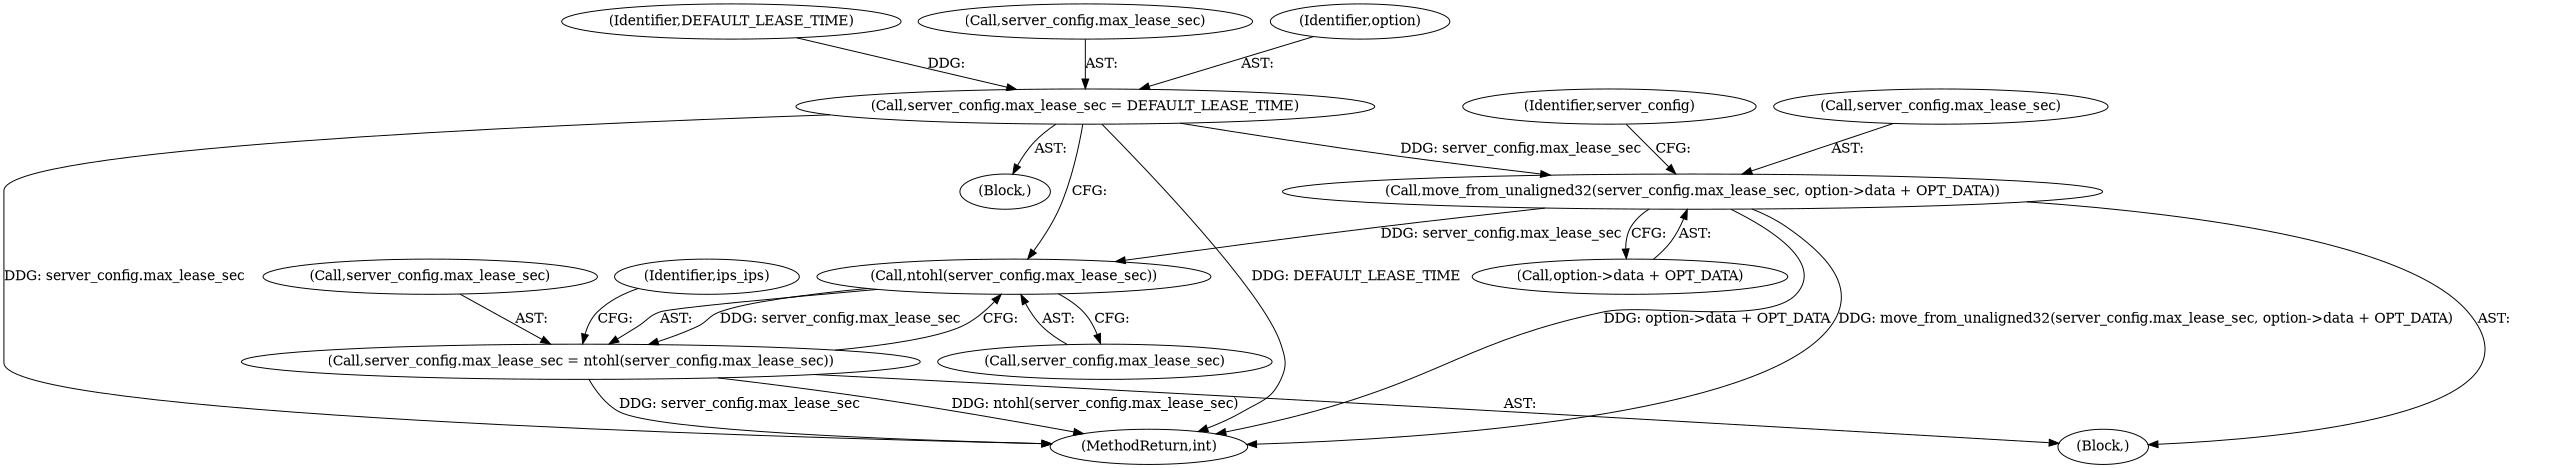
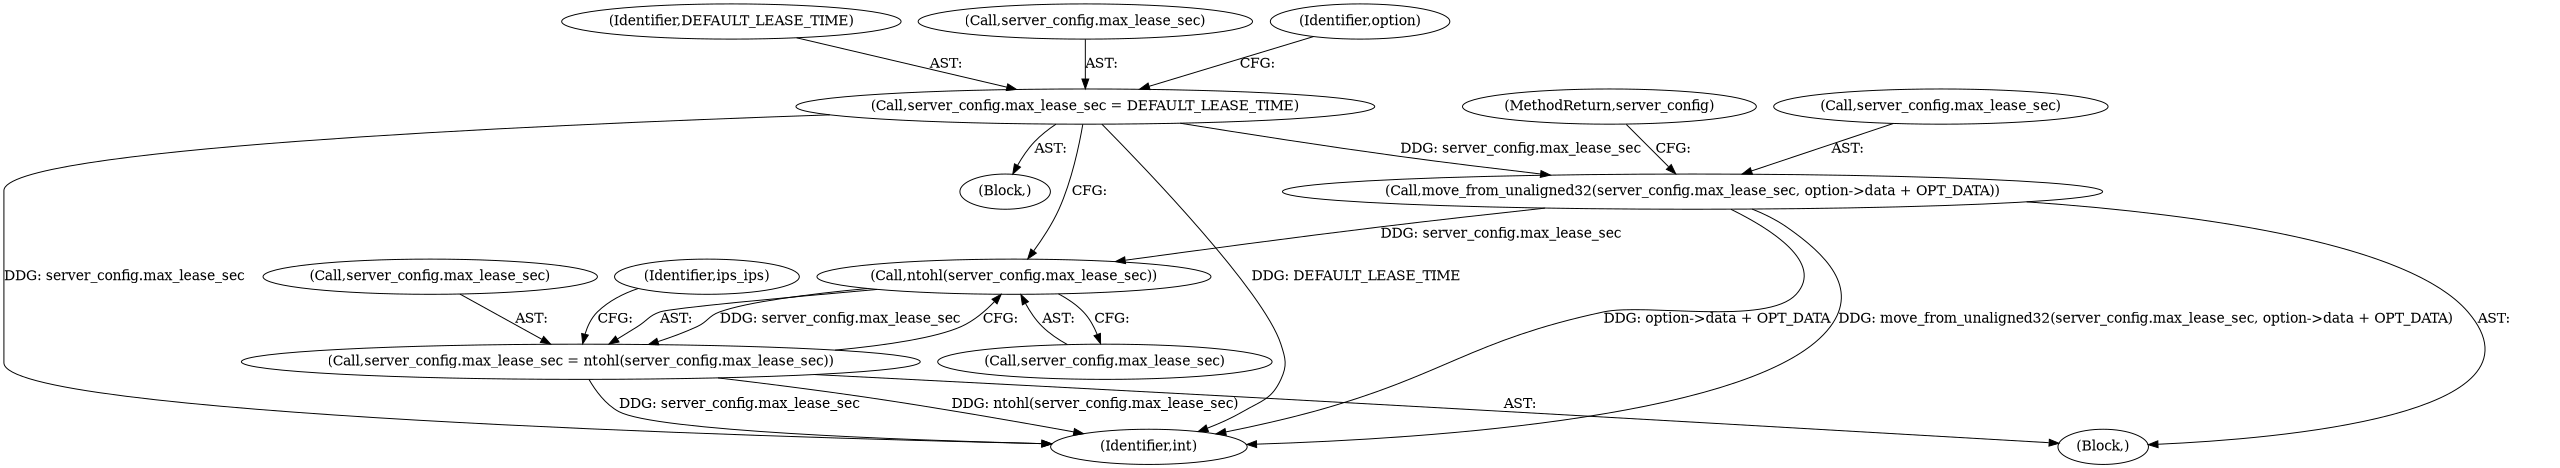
edge "(Identifier,DEFAULT_LEASE_TIME)" -> "(Call,server_config.max_lease_sec = DEFAULT_LEASE_TIME)": label "DDG: " -> "AST: "
edge "(Identifier,option)" -> "(Call,server_config.max_lease_sec = DEFAULT_LEASE_TIME)": label "AST: " -> "CFG: "
node "(Identifier,server_config)": label "(Identifier,server_config)" -> "(MethodReturn,server_config)"
node "(Call,option->data + OPT_DATA)": removed
node "(MethodReturn,int)": label "(MethodReturn,int)" -> "(Identifier,int)"
